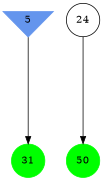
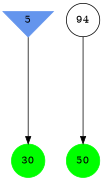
node "24": label "24" -> "94"
node "31": label "31" -> "30"
